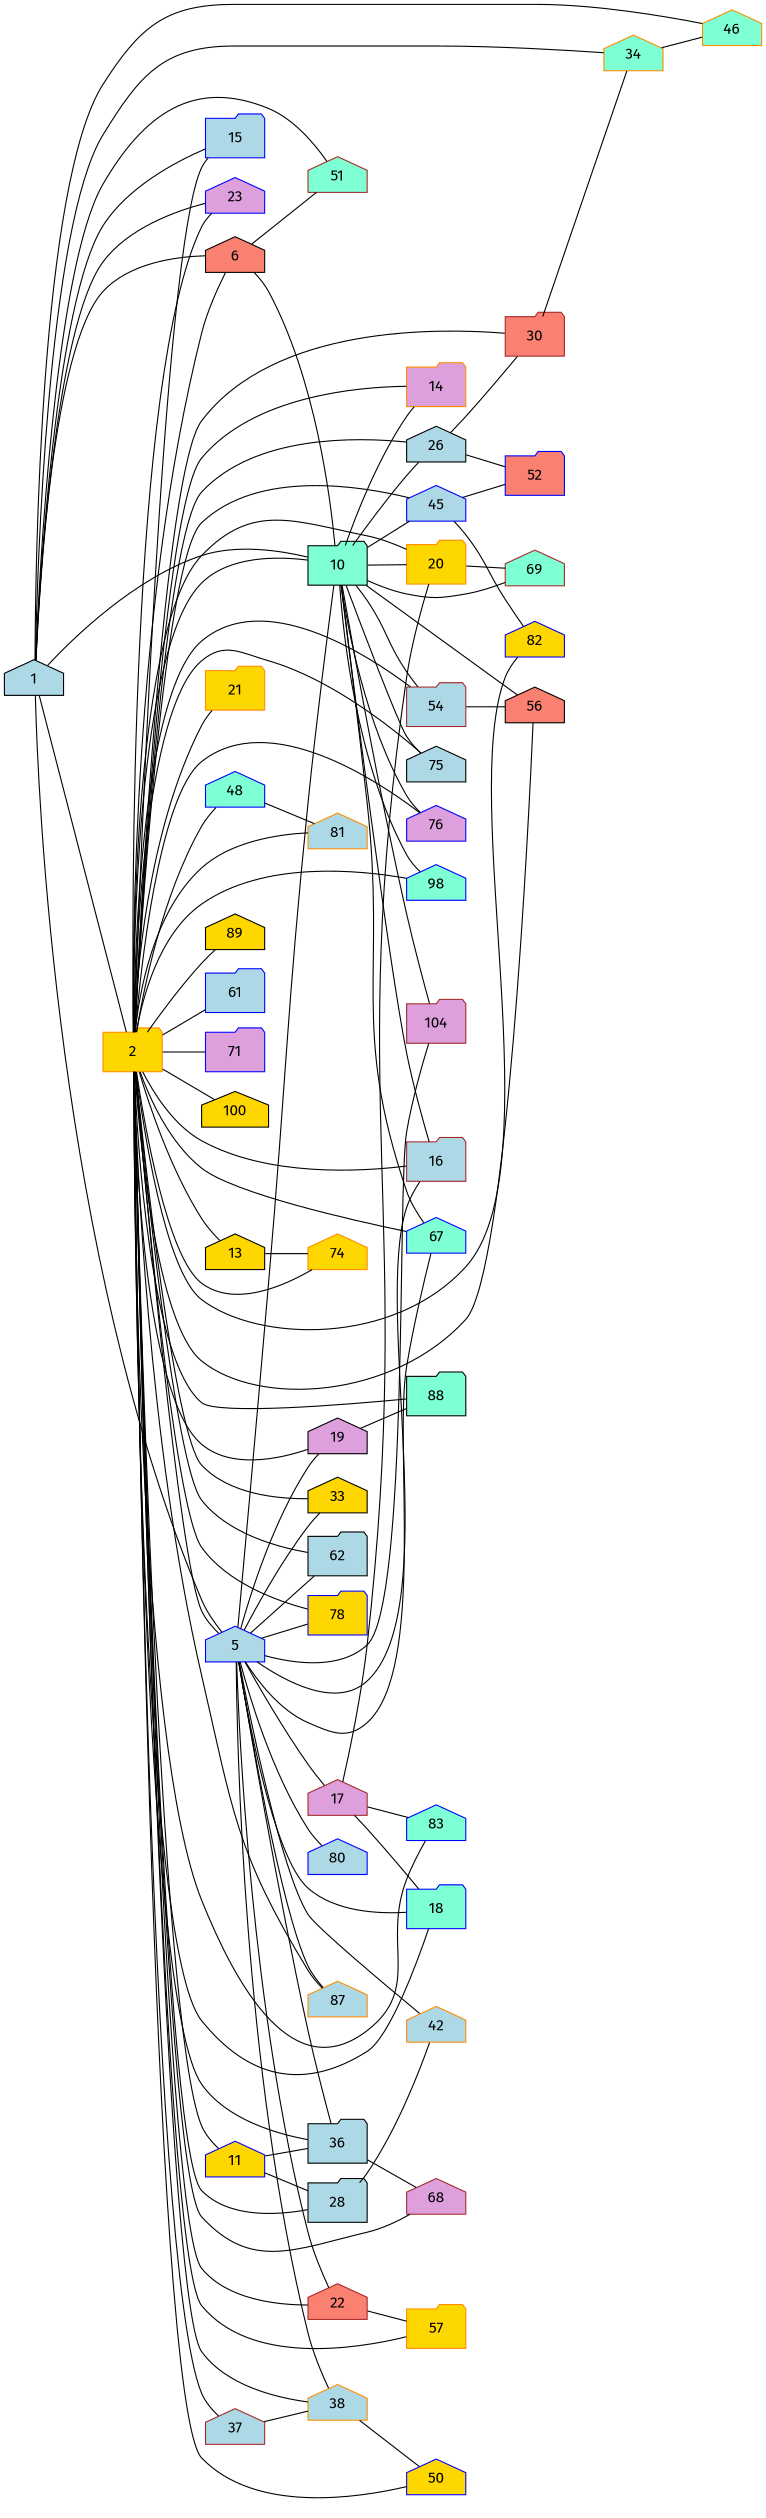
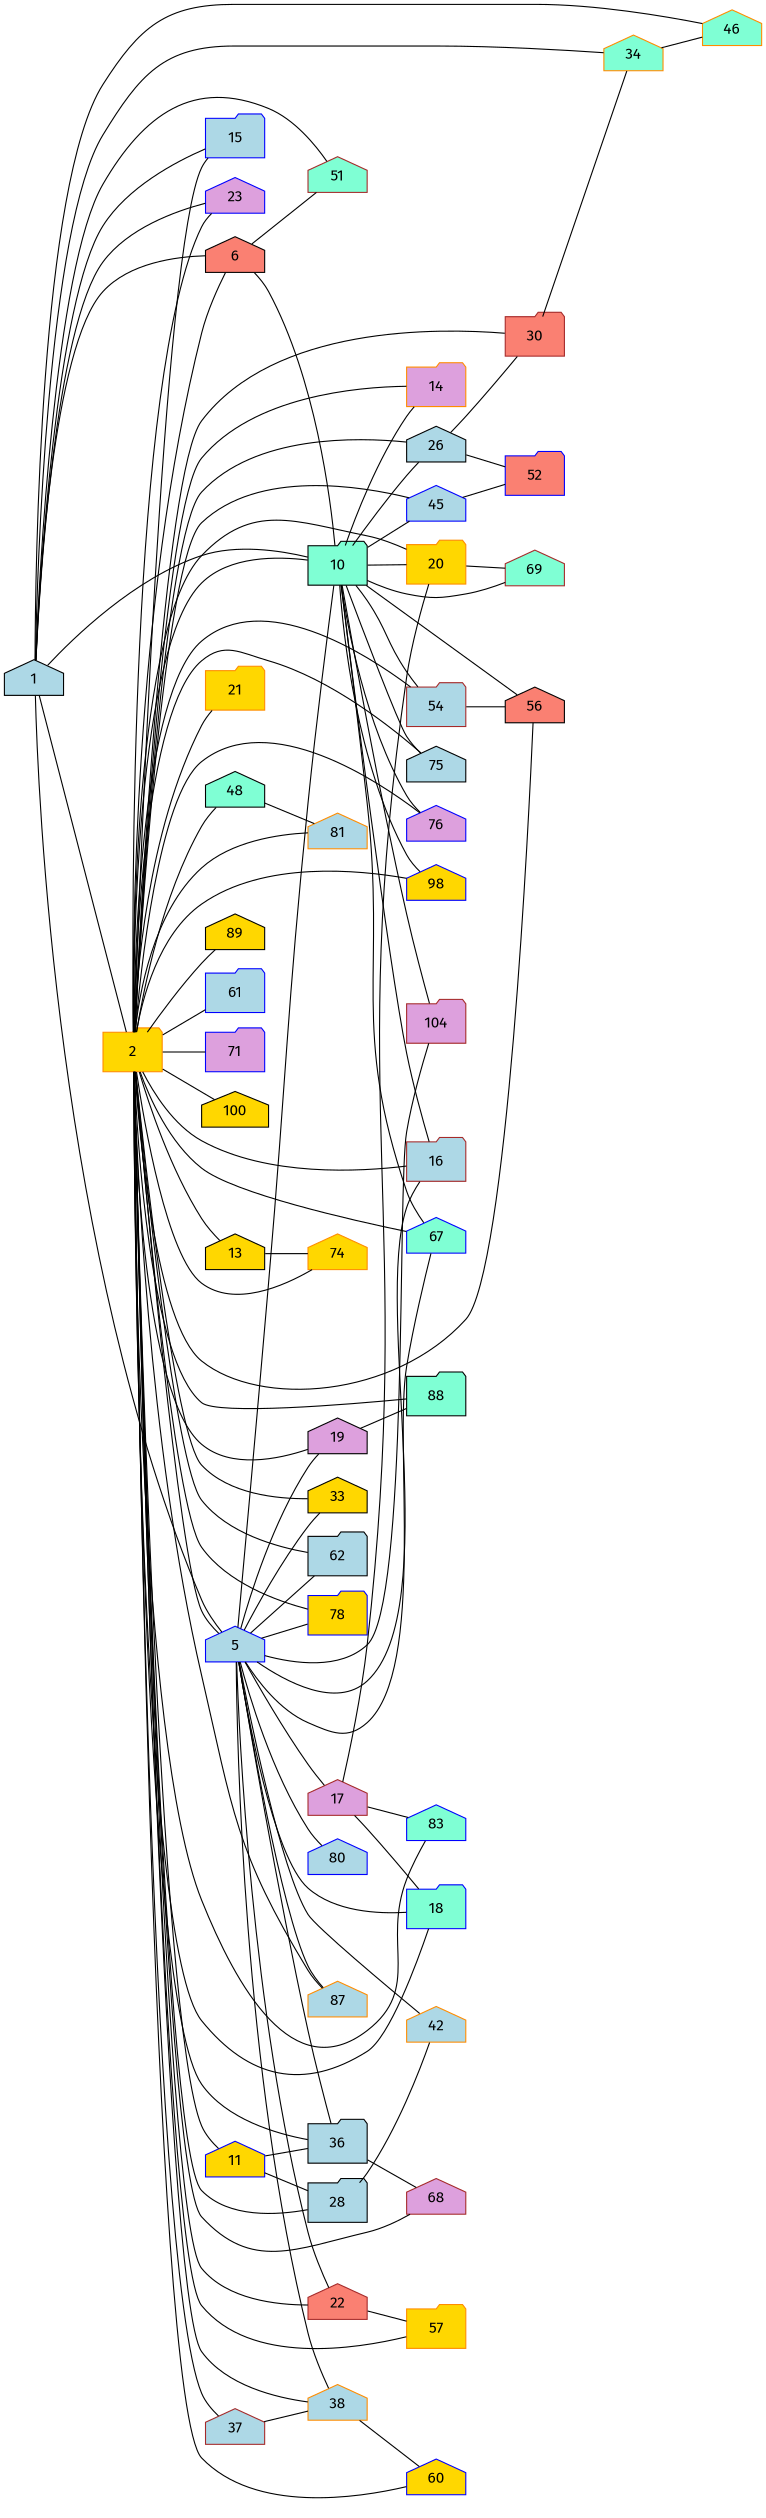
node "82": removed
node "48": color blue -> black
node "98": fillcolor aquamarine -> gold
node "50": label "50" -> "60"
